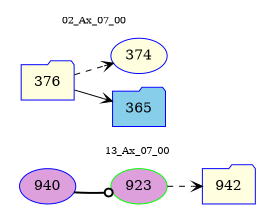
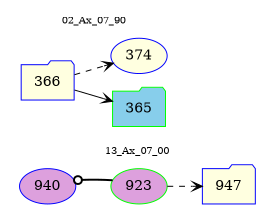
cluster "02_Ax_07_00": label "02_Ax_07_00" -> "02_Ax_07_90"
node "376": label "376" -> "366"
node "365": color blue -> green
node "942": label "942" -> "947"
edge "940" -> "923": reversed
